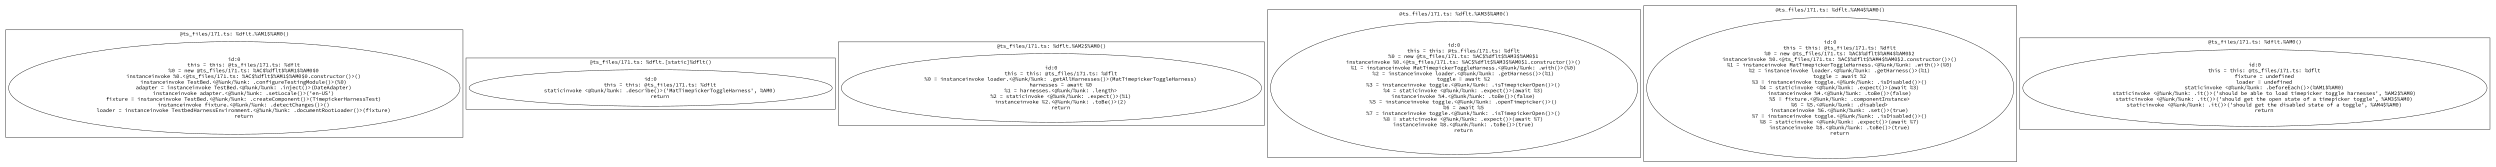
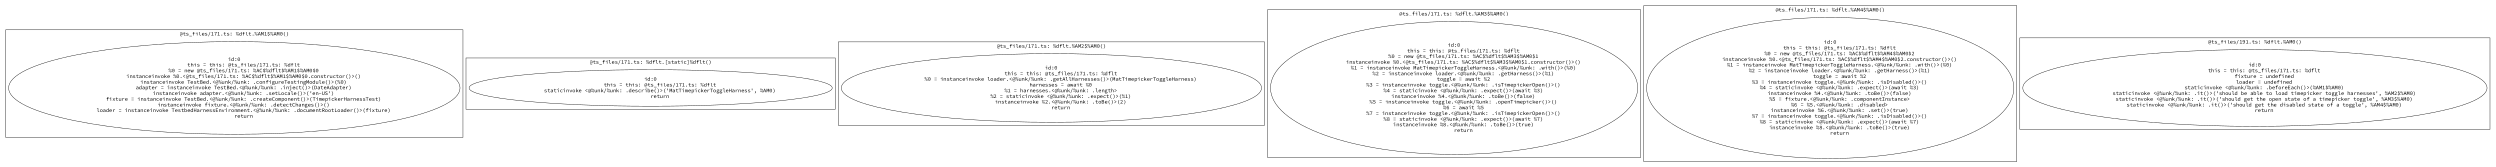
cluster "@ts_files/171.ts: %dflt.%AM0()": label "@ts_files/171.ts: %dflt.%AM0()" -> "@ts_files/191.ts: %dflt.%AM0()"
